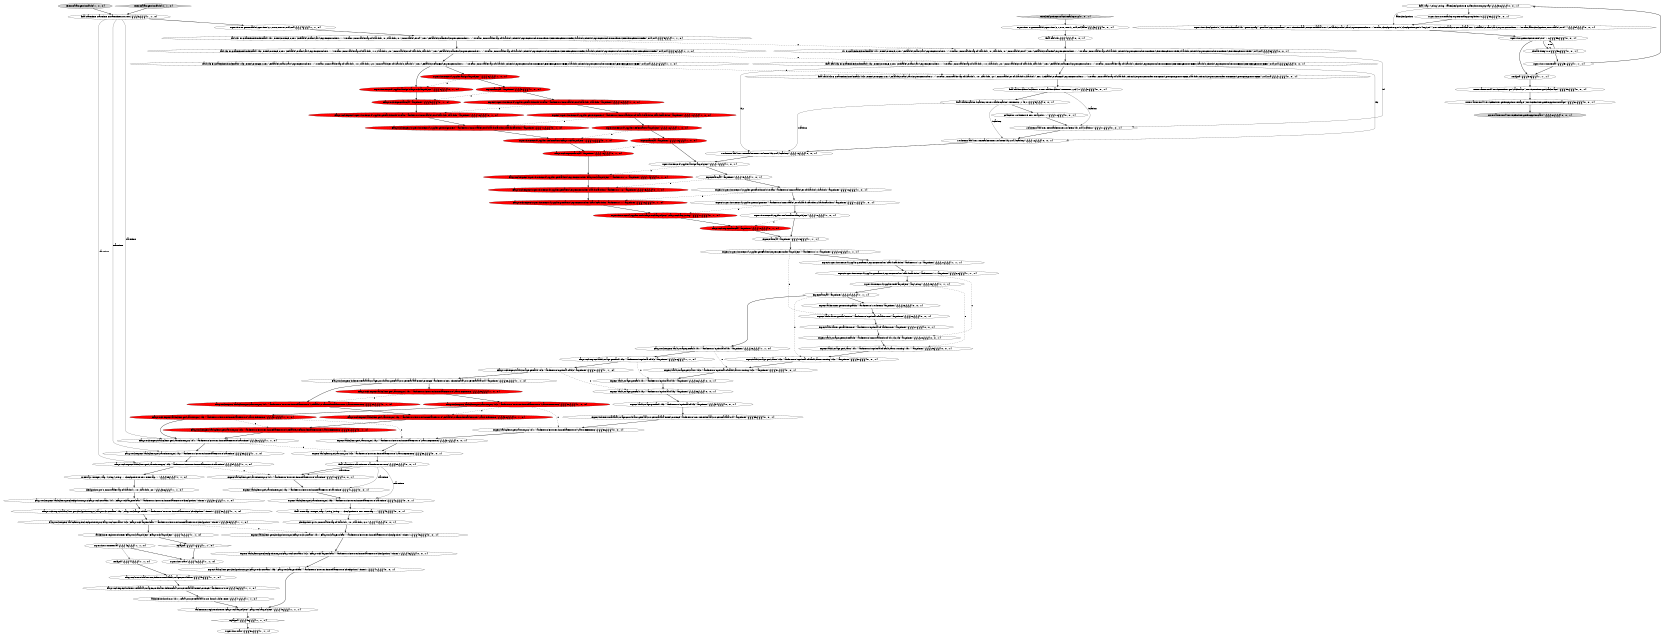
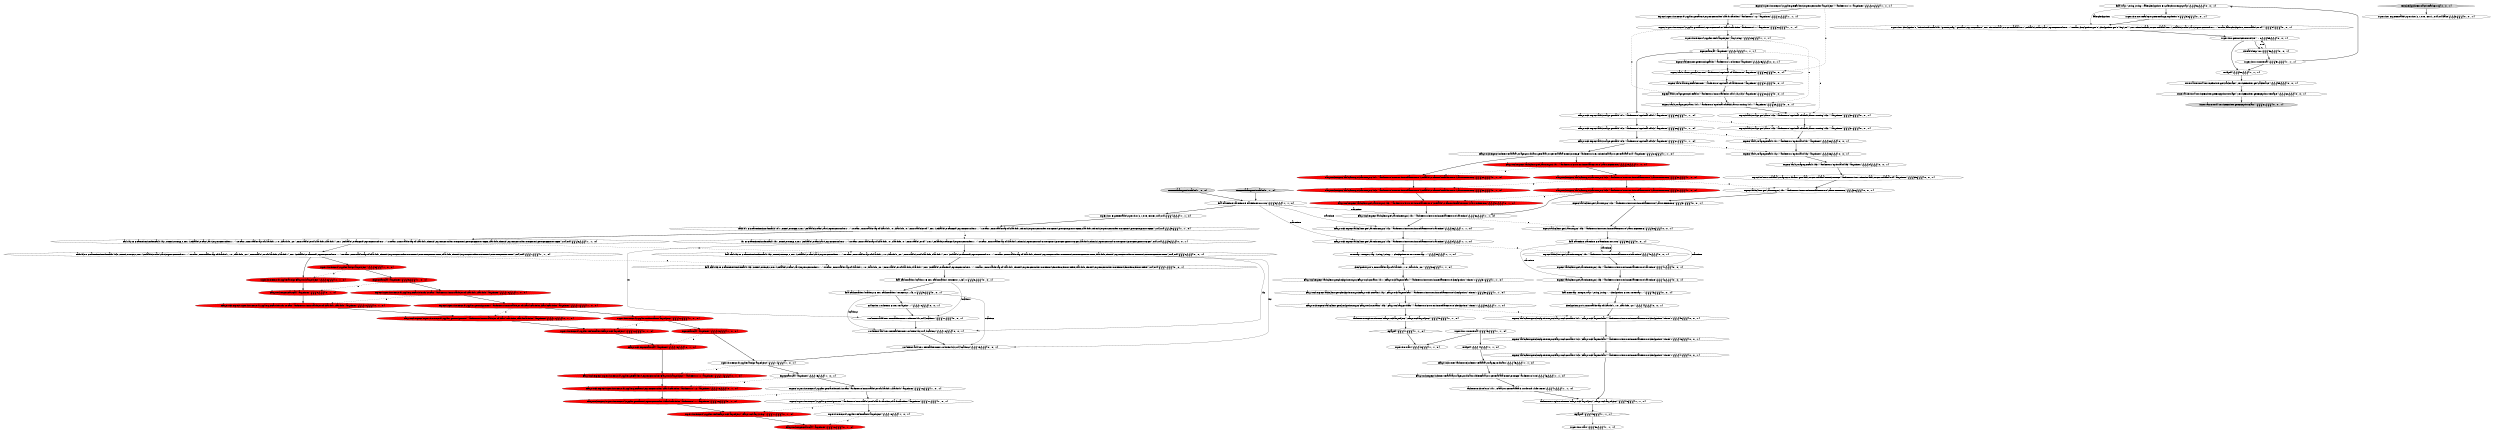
node "final Task id1@@@4@@@['0', '0', '1']": removed
node "expectLastCall().anyTimes()@@@19@@@['1', '1', '1']": removed
edge "supervisor.runInternal()@@@43@@@['1', '1', '0']" -> "verifyAll()@@@44@@@['1', '1', '0']": style solid -> bold
edge "replayAll()@@@49@@@['1', '1', '1']" -> "supervisor.start()@@@50@@@['1', '1', '1']": style bold -> solid
